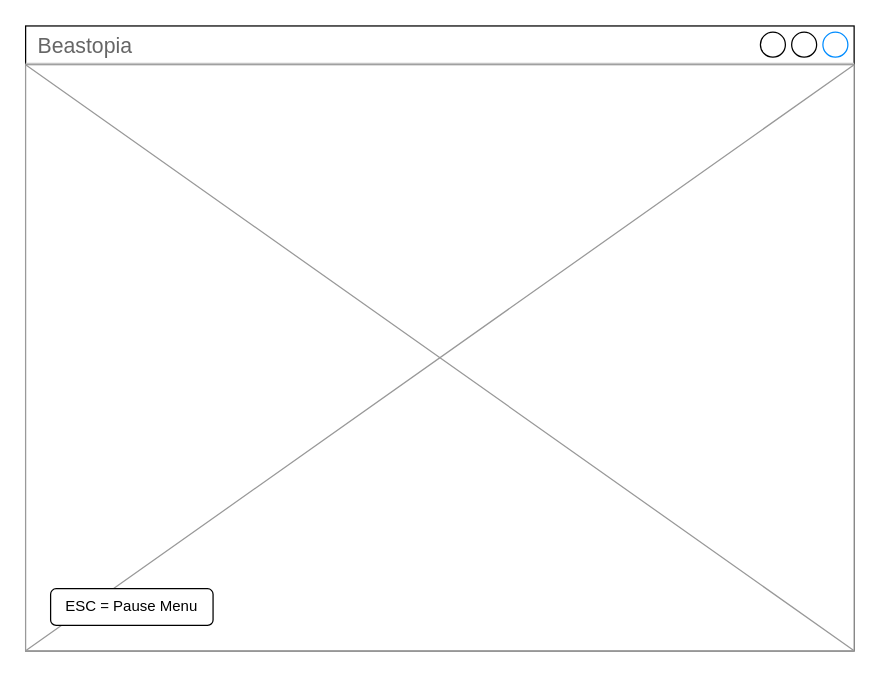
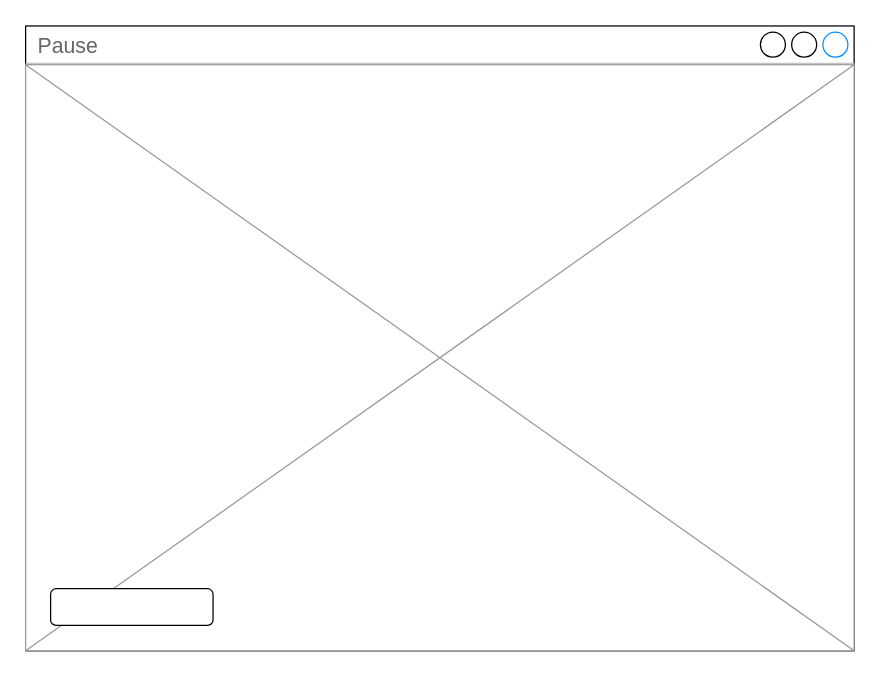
node "Beastopia": label "Beastopia" -> "Pause"
node "ESC = Pause Menu": removed
